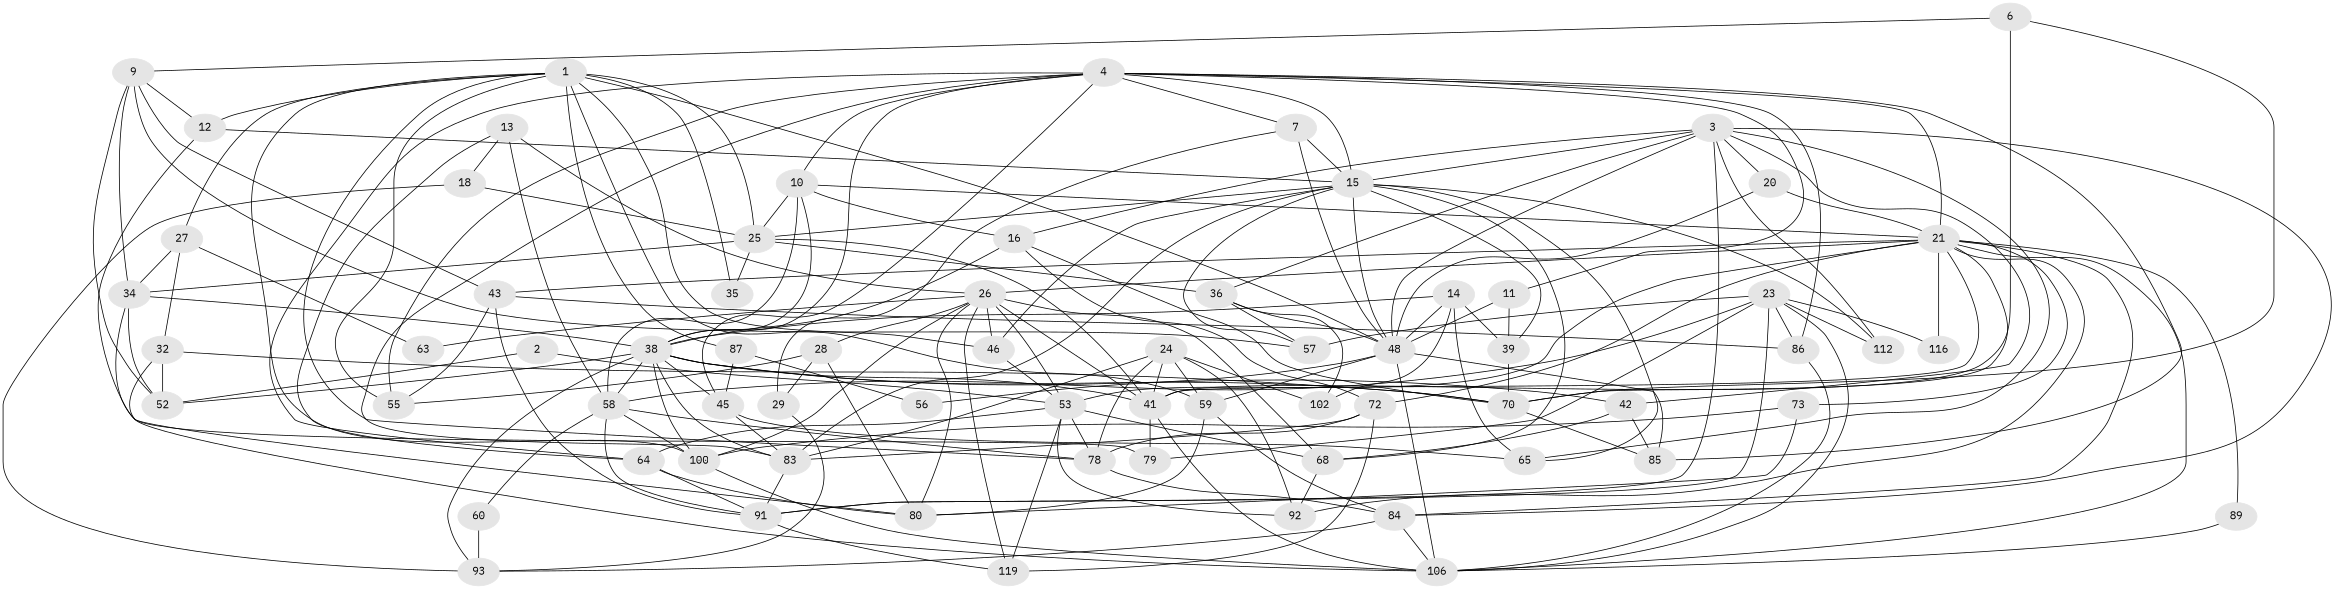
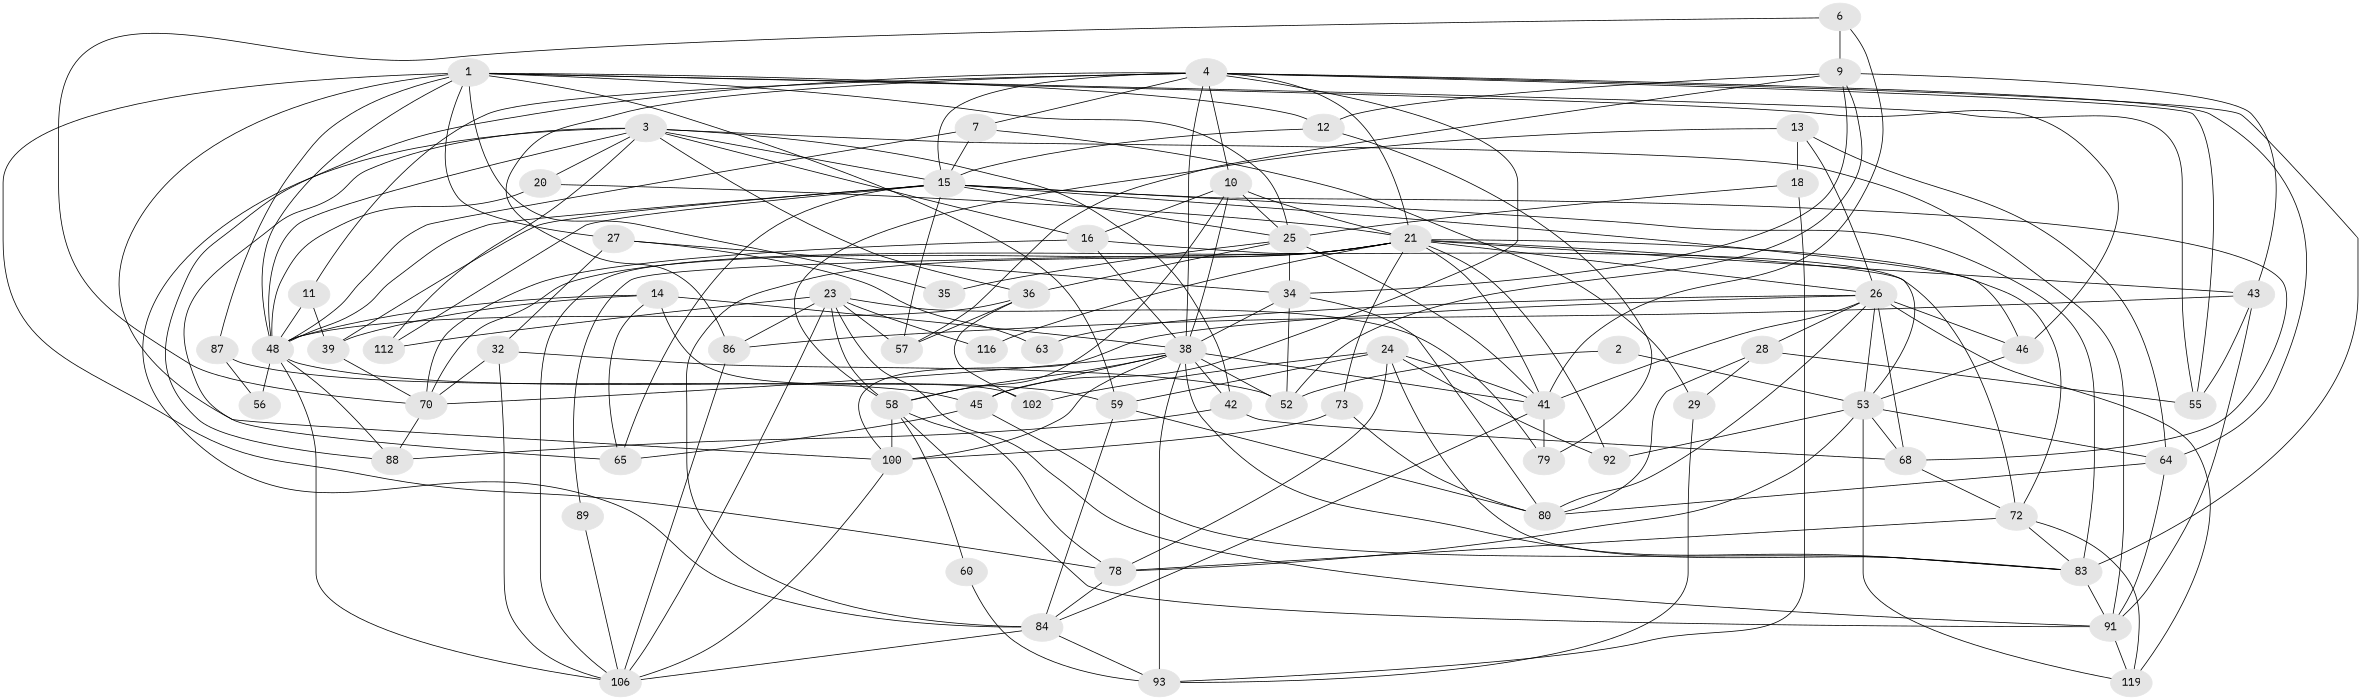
node "85": label "85" -> "88"
edge "68" -- "92": now "68" -- "72"
edge "41" -- "106": now "41" -- "84"
